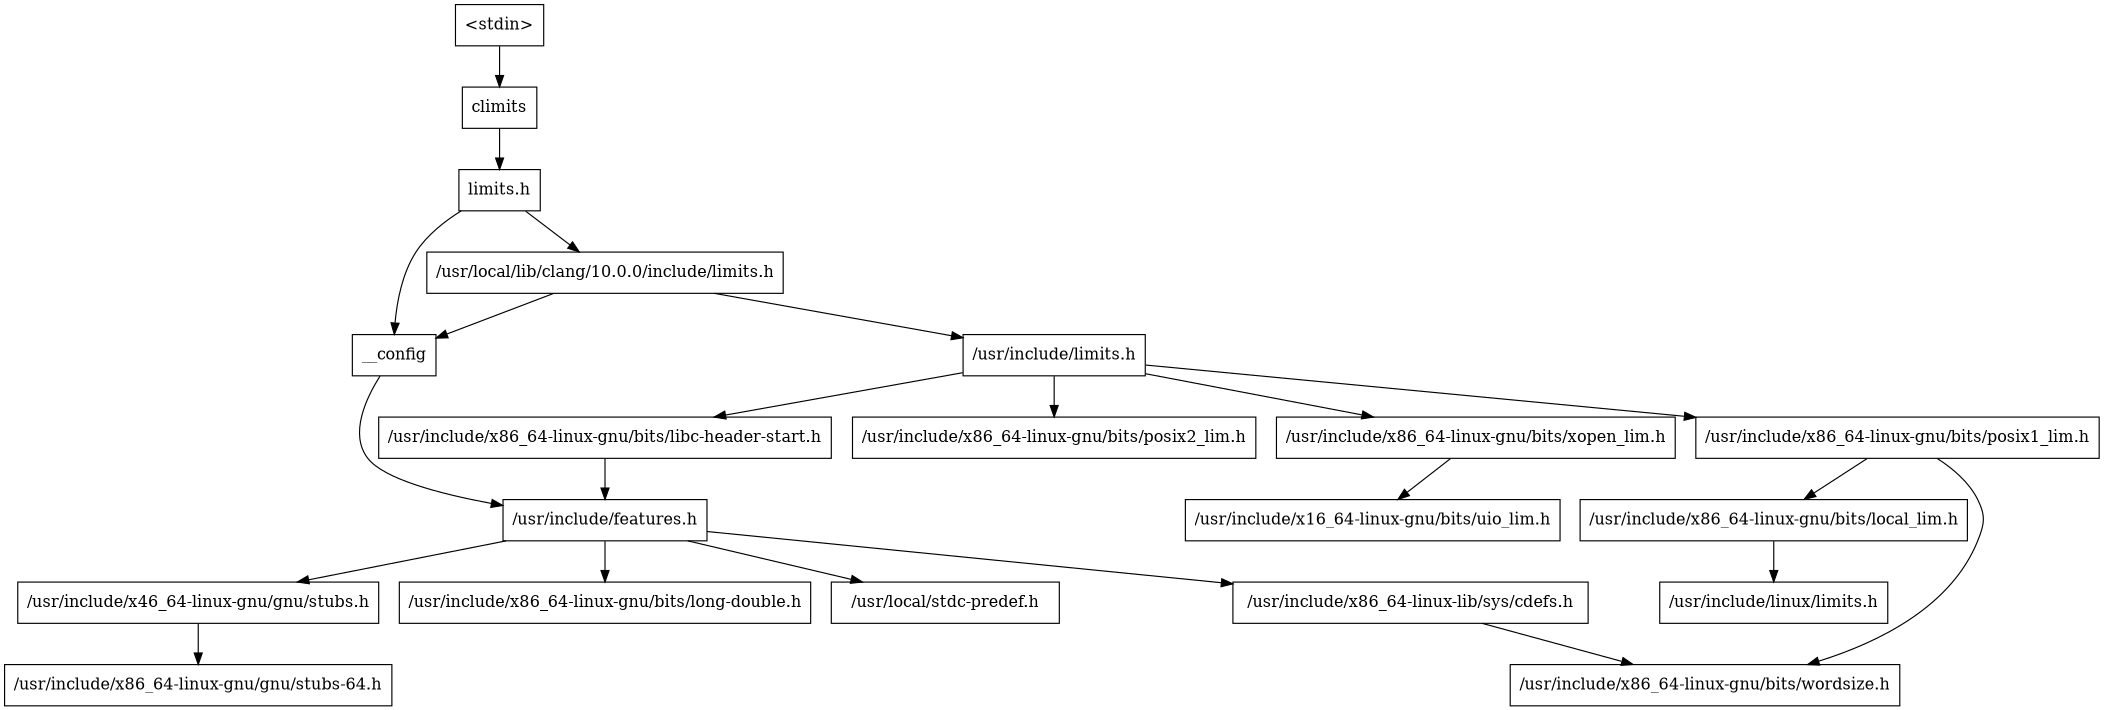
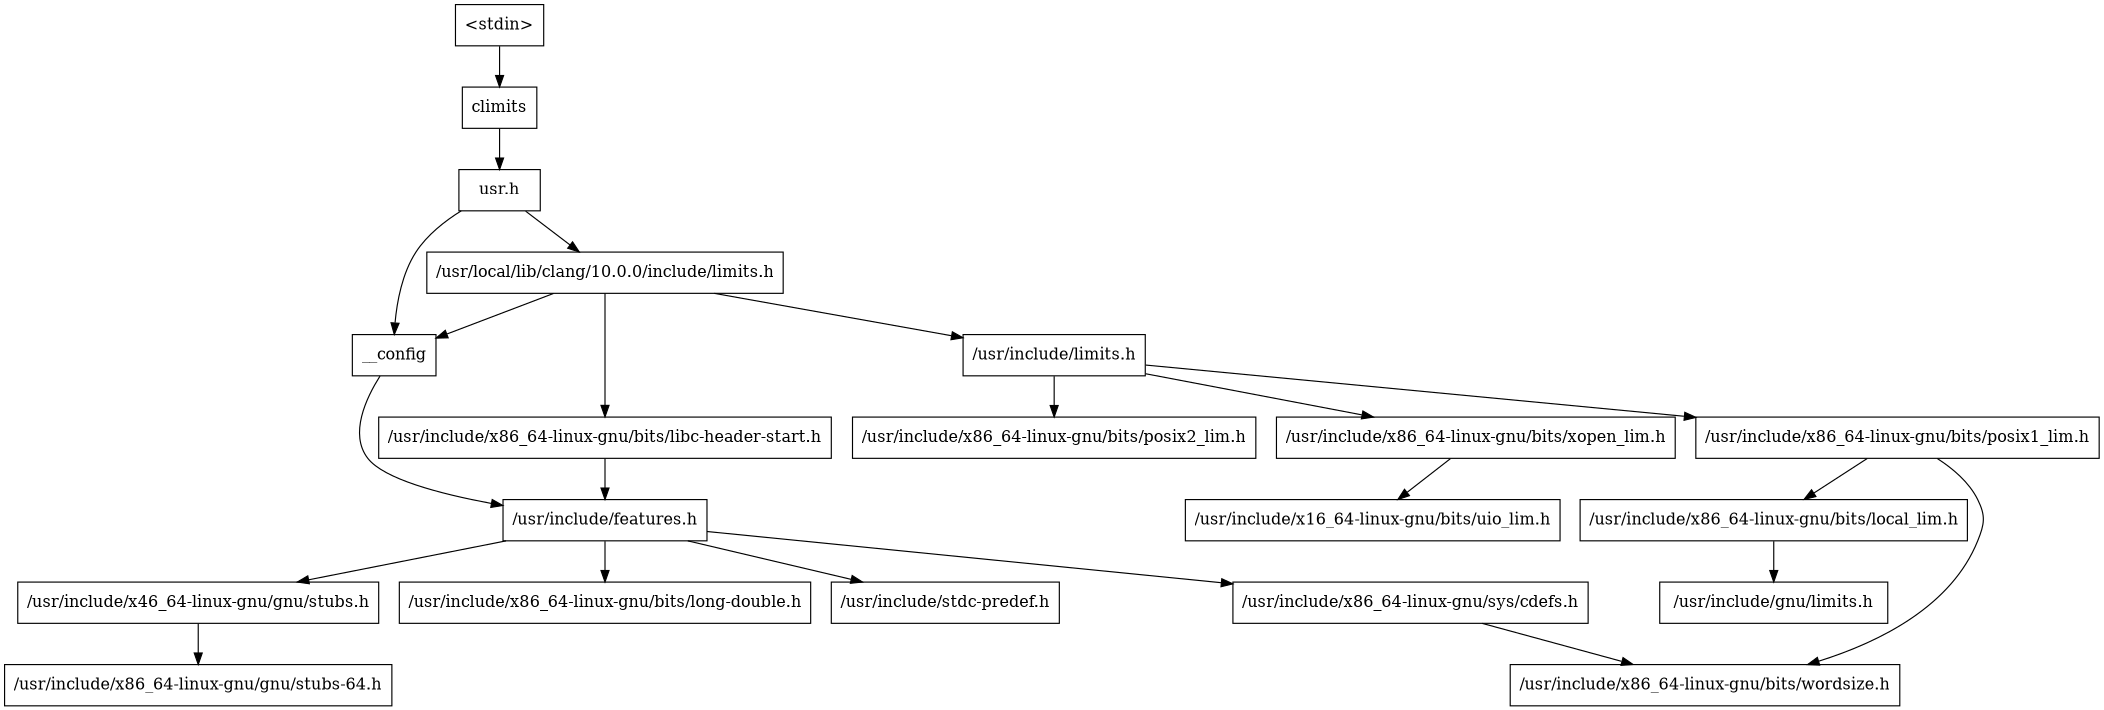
node "limits.h": label "limits.h" -> "usr.h"
edge "/usr/include/limits.h" -> "/usr/include/x86_64-linux-gnu/bits/libc-header-start.h": now "/usr/local/lib/clang/10.0.0/include/limits.h" -> "/usr/include/x86_64-linux-gnu/bits/libc-header-start.h"
node "/usr/local/stdc-predef.h": label "/usr/local/stdc-predef.h" -> "/usr/include/stdc-predef.h"
node "/usr/include/x86_64-linux-lib/sys/cdefs.h": label "/usr/include/x86_64-linux-lib/sys/cdefs.h" -> "/usr/include/x86_64-linux-gnu/sys/cdefs.h"
node "/usr/include/linux/limits.h": label "/usr/include/linux/limits.h" -> "/usr/include/gnu/limits.h"
